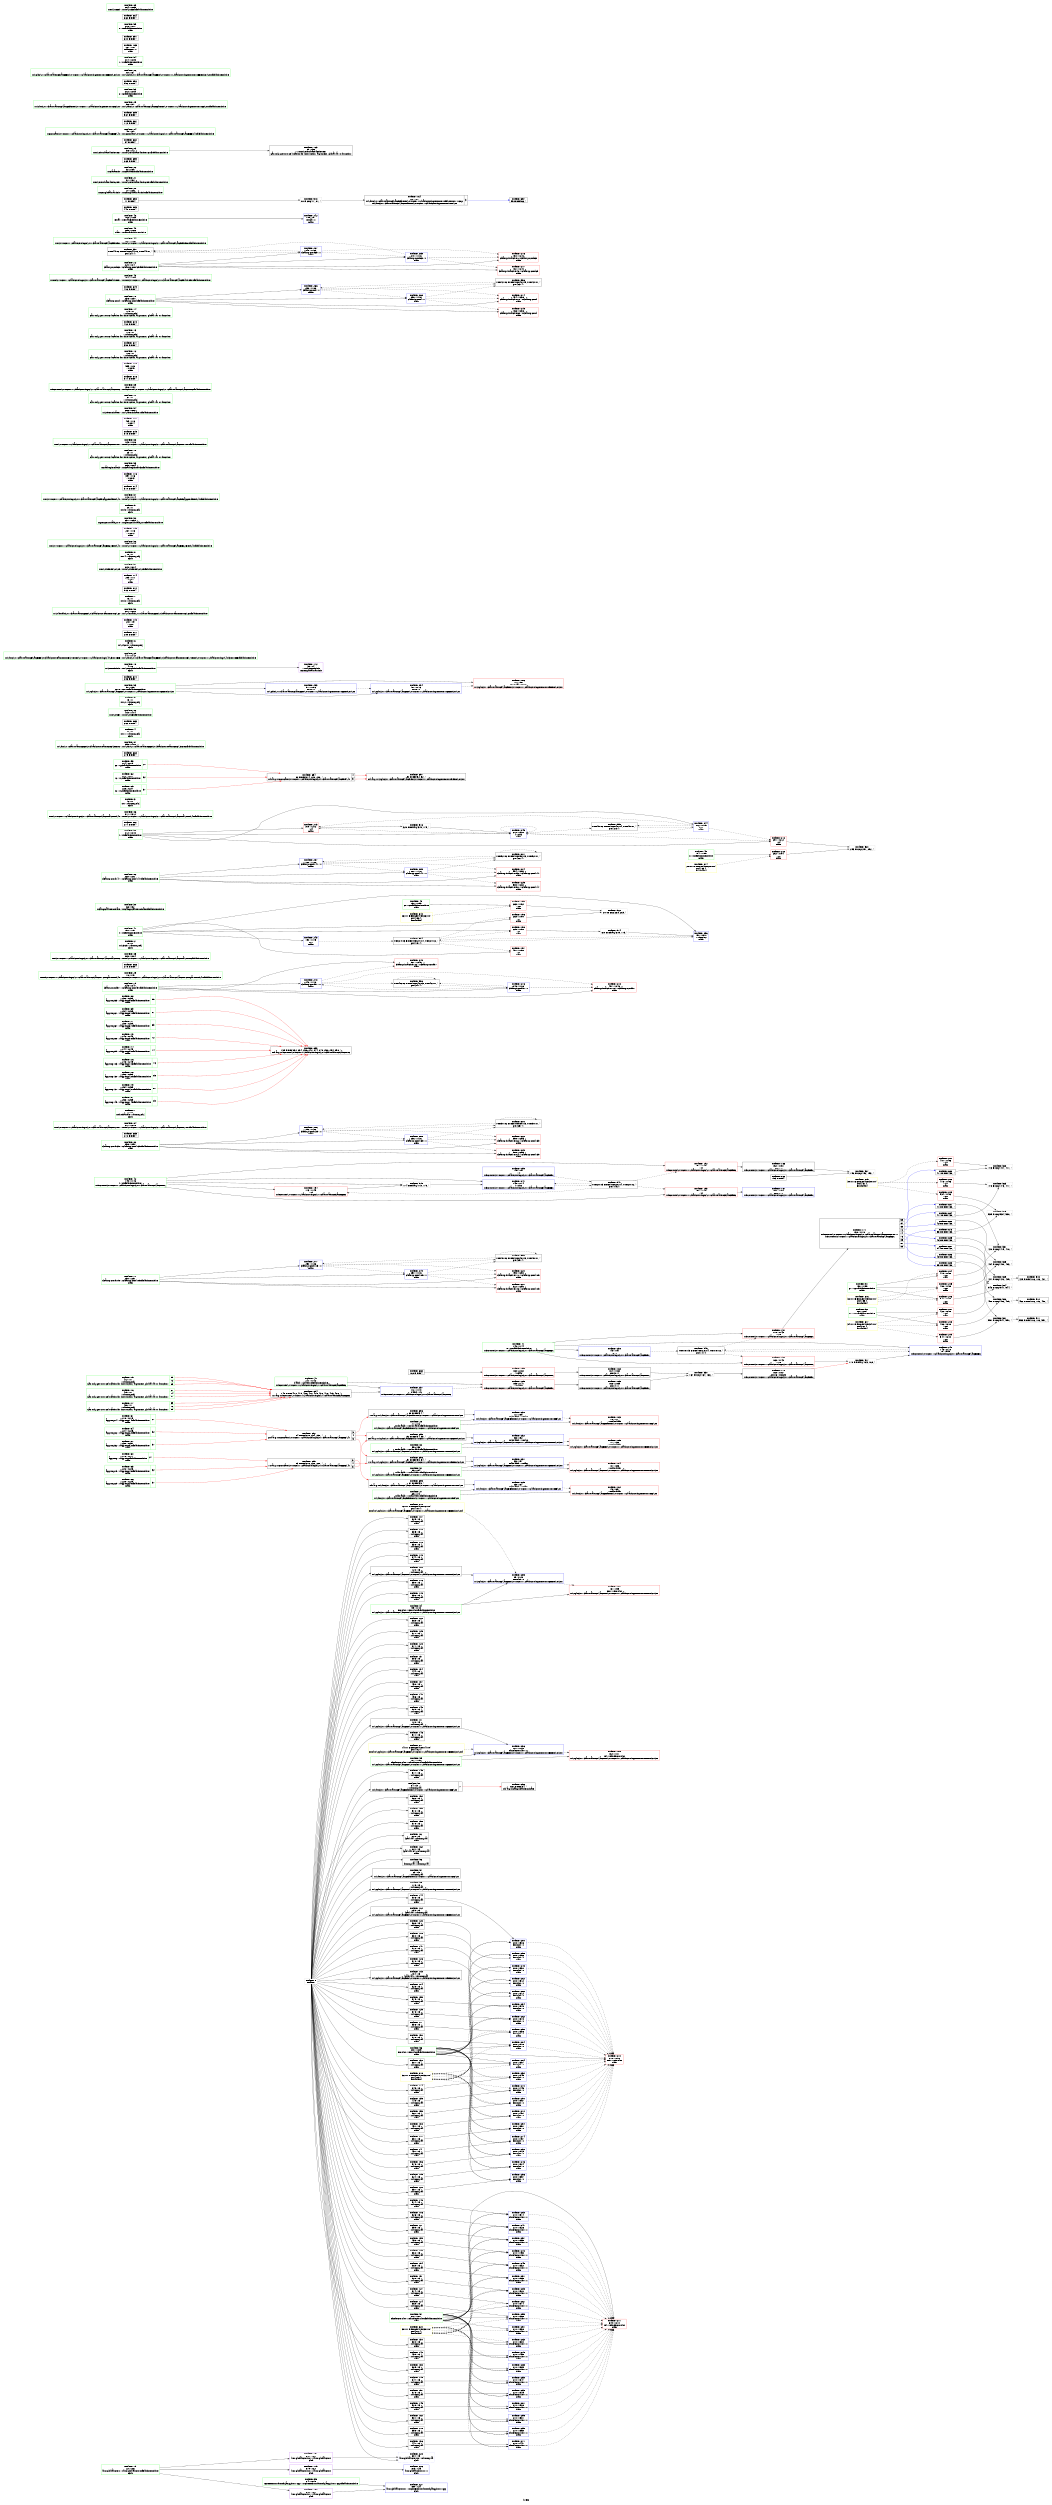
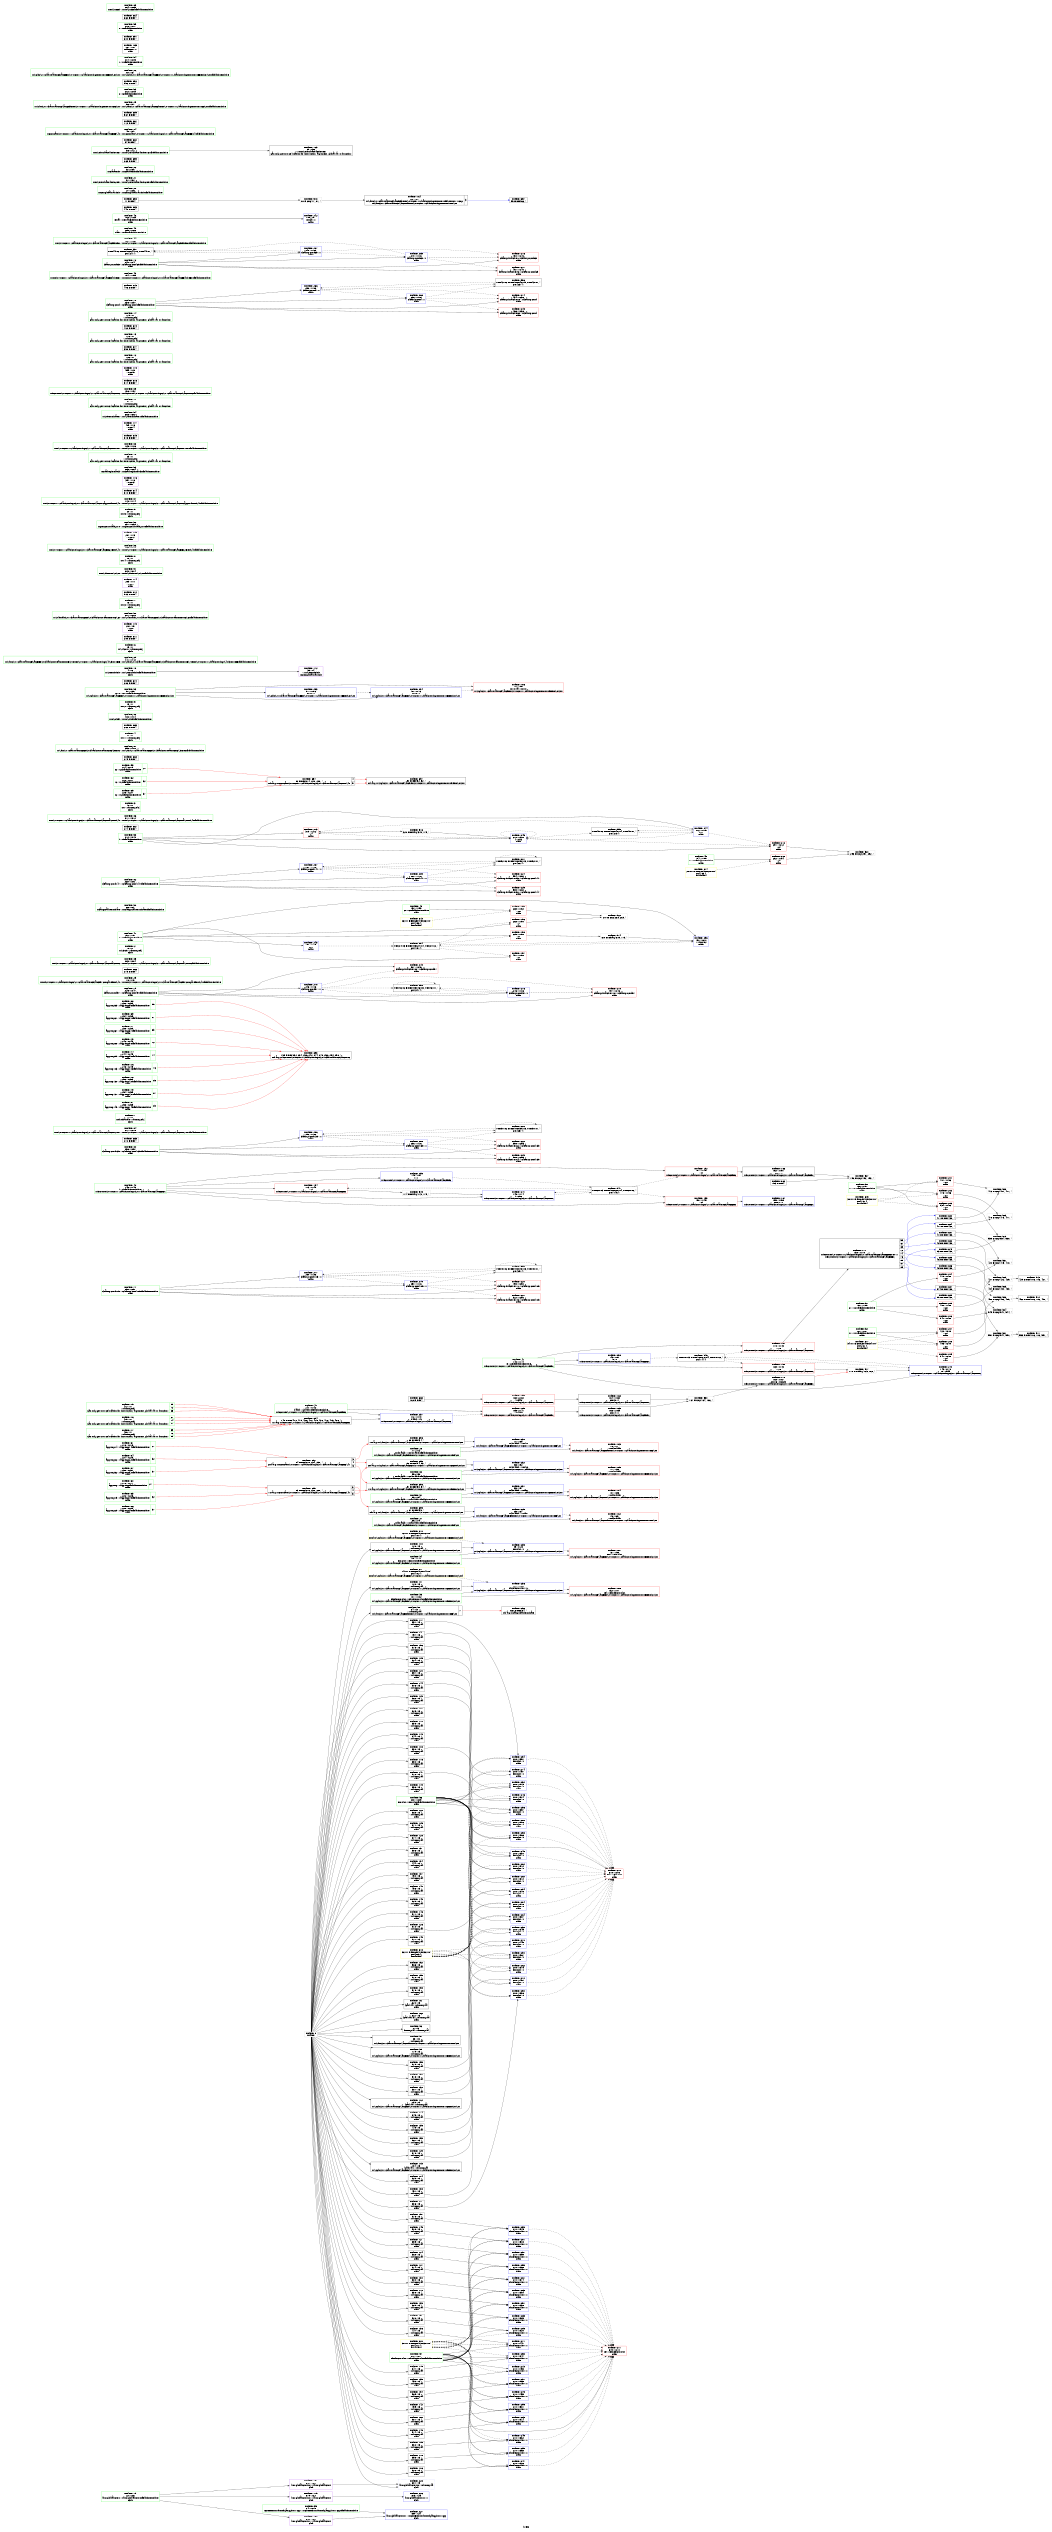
edge "NodeID: 42" -> "NodeID: 515": now "NodeID: 42" -> "NodeID: 239"
node "NodeID: 50": added
node "NodeID: 616": removed
edge "NodeID: 112" -> "NodeID: 251": added
